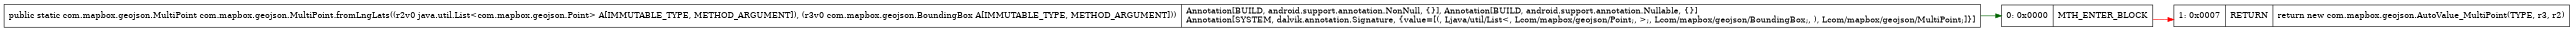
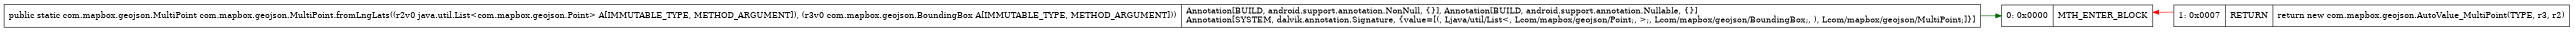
edge "0: 0x0000" -> "1: 0x0007": reversed
